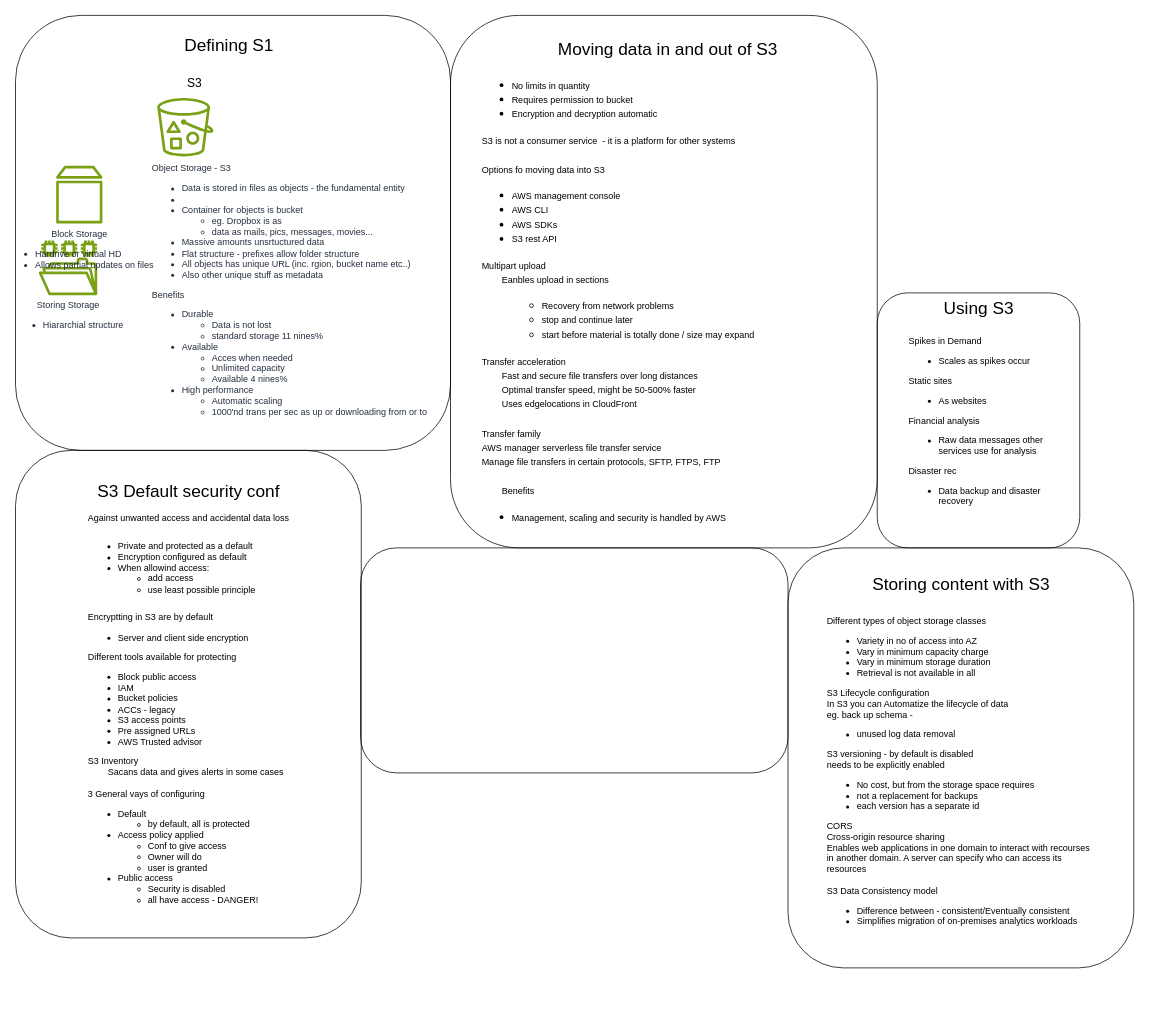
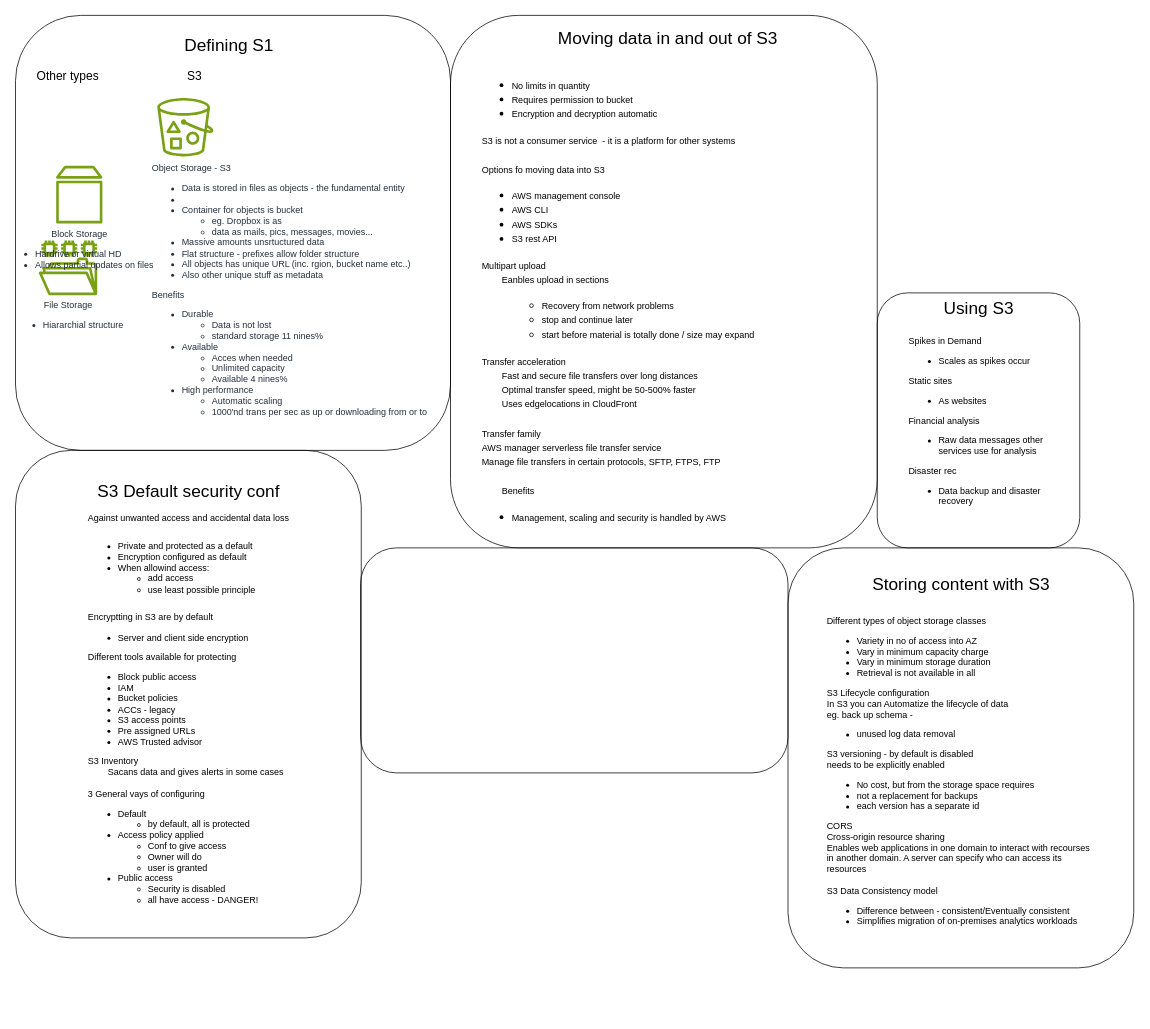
node "Moving data in and out of S3": moved (668, 49) -> (668, 38)
node "Other types": added
node "S3": moved (195, 83) -> (195, 75)
node "Storing Storage Hiararchial structure": label "Storing Storage Hiararchial structure" -> "File Storage Hiararchial structure"
